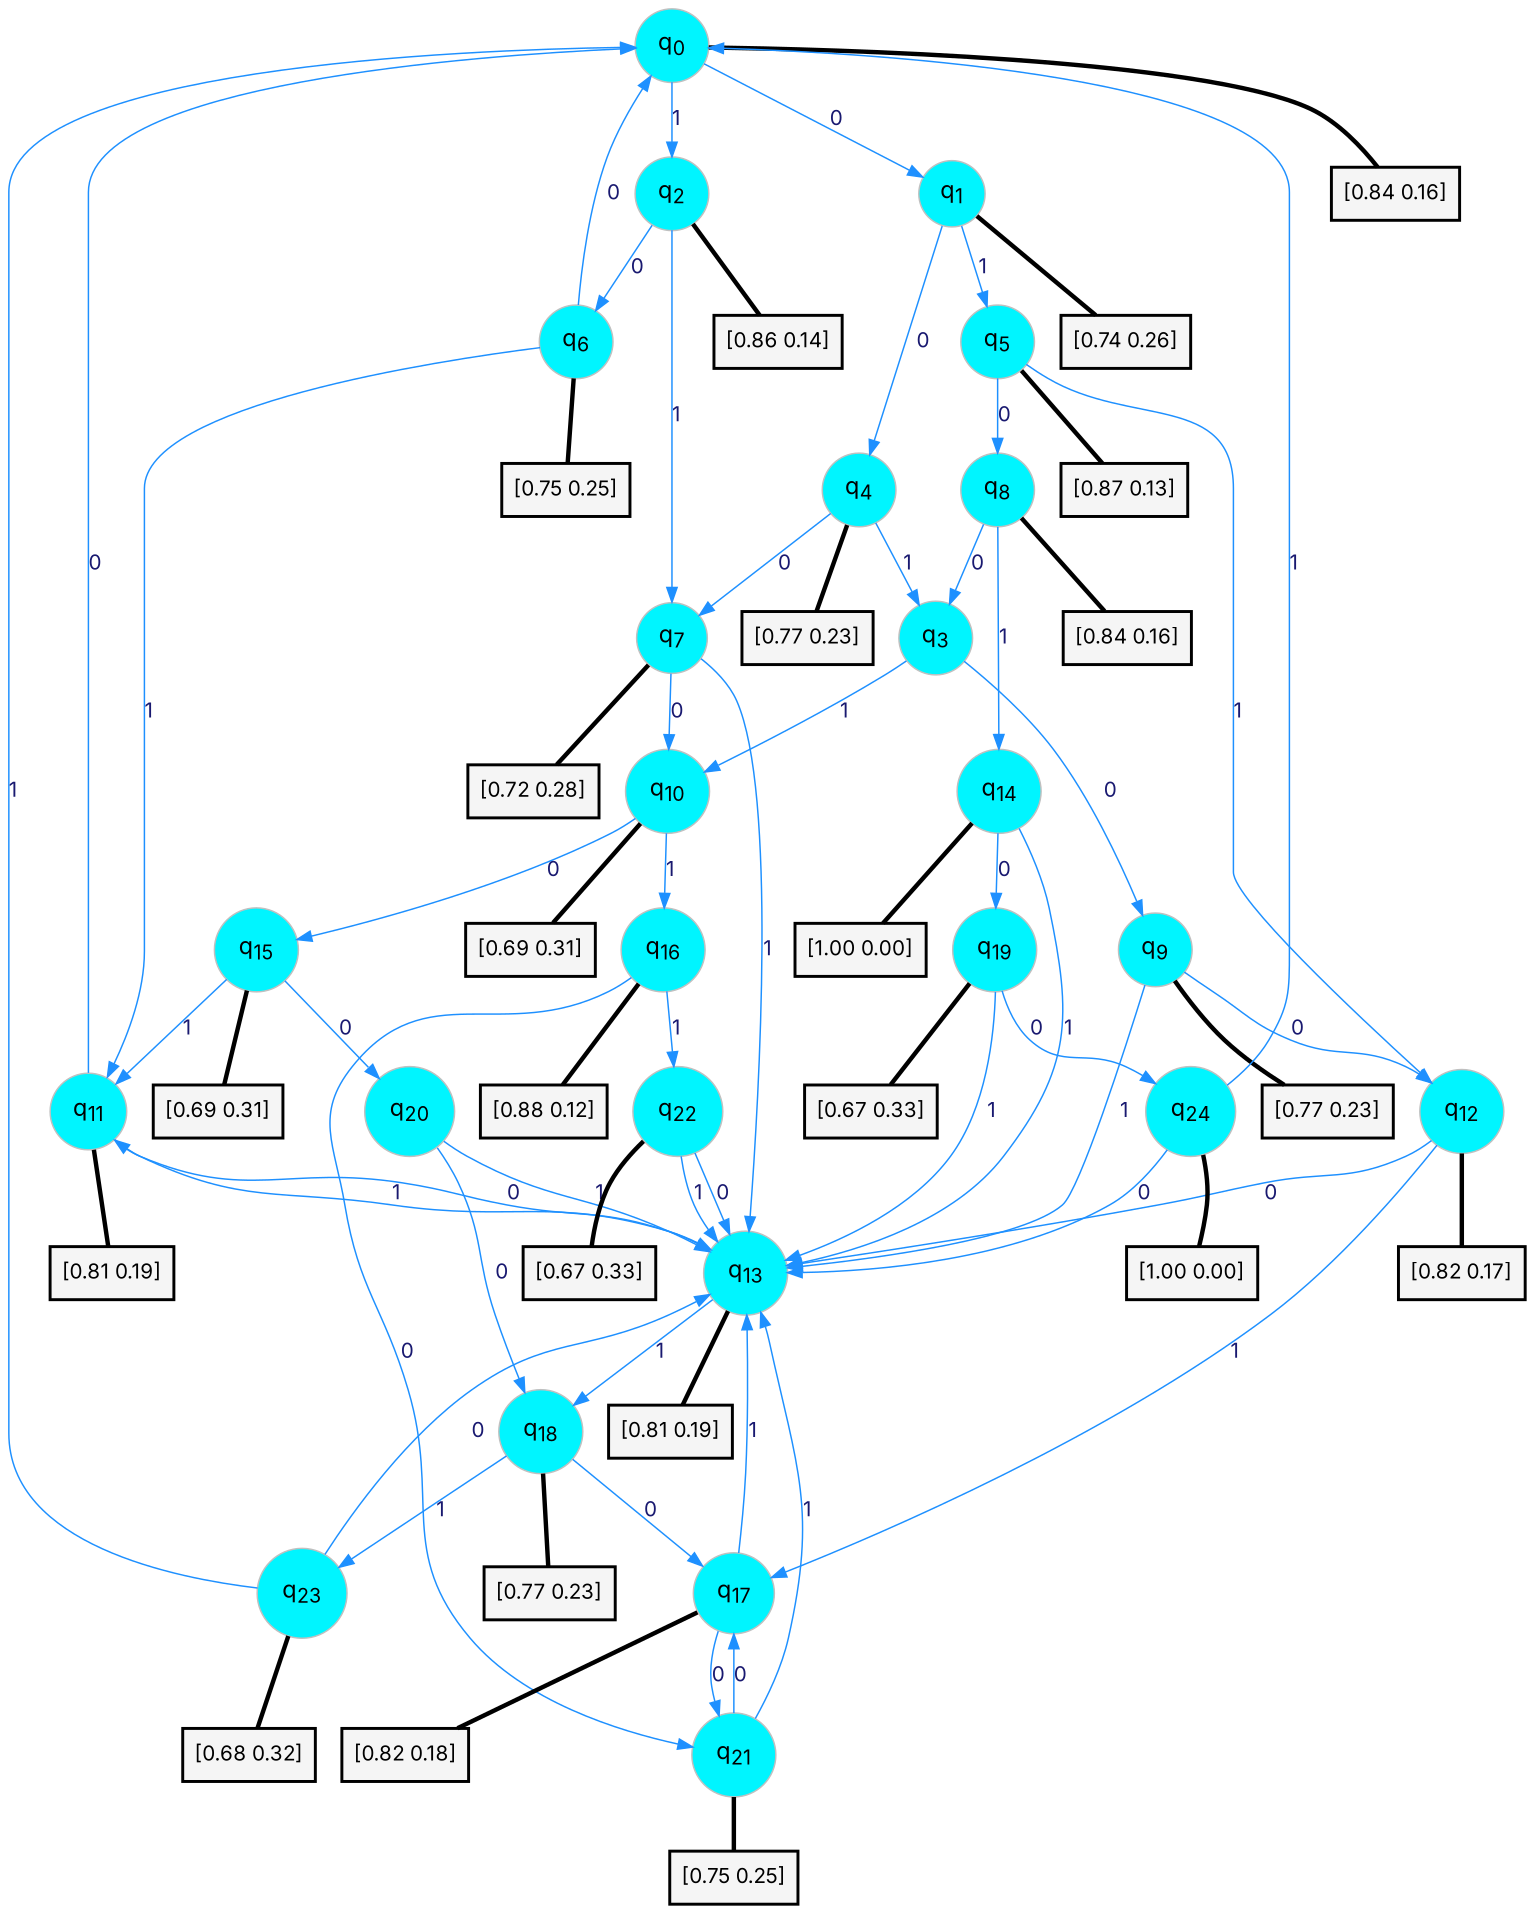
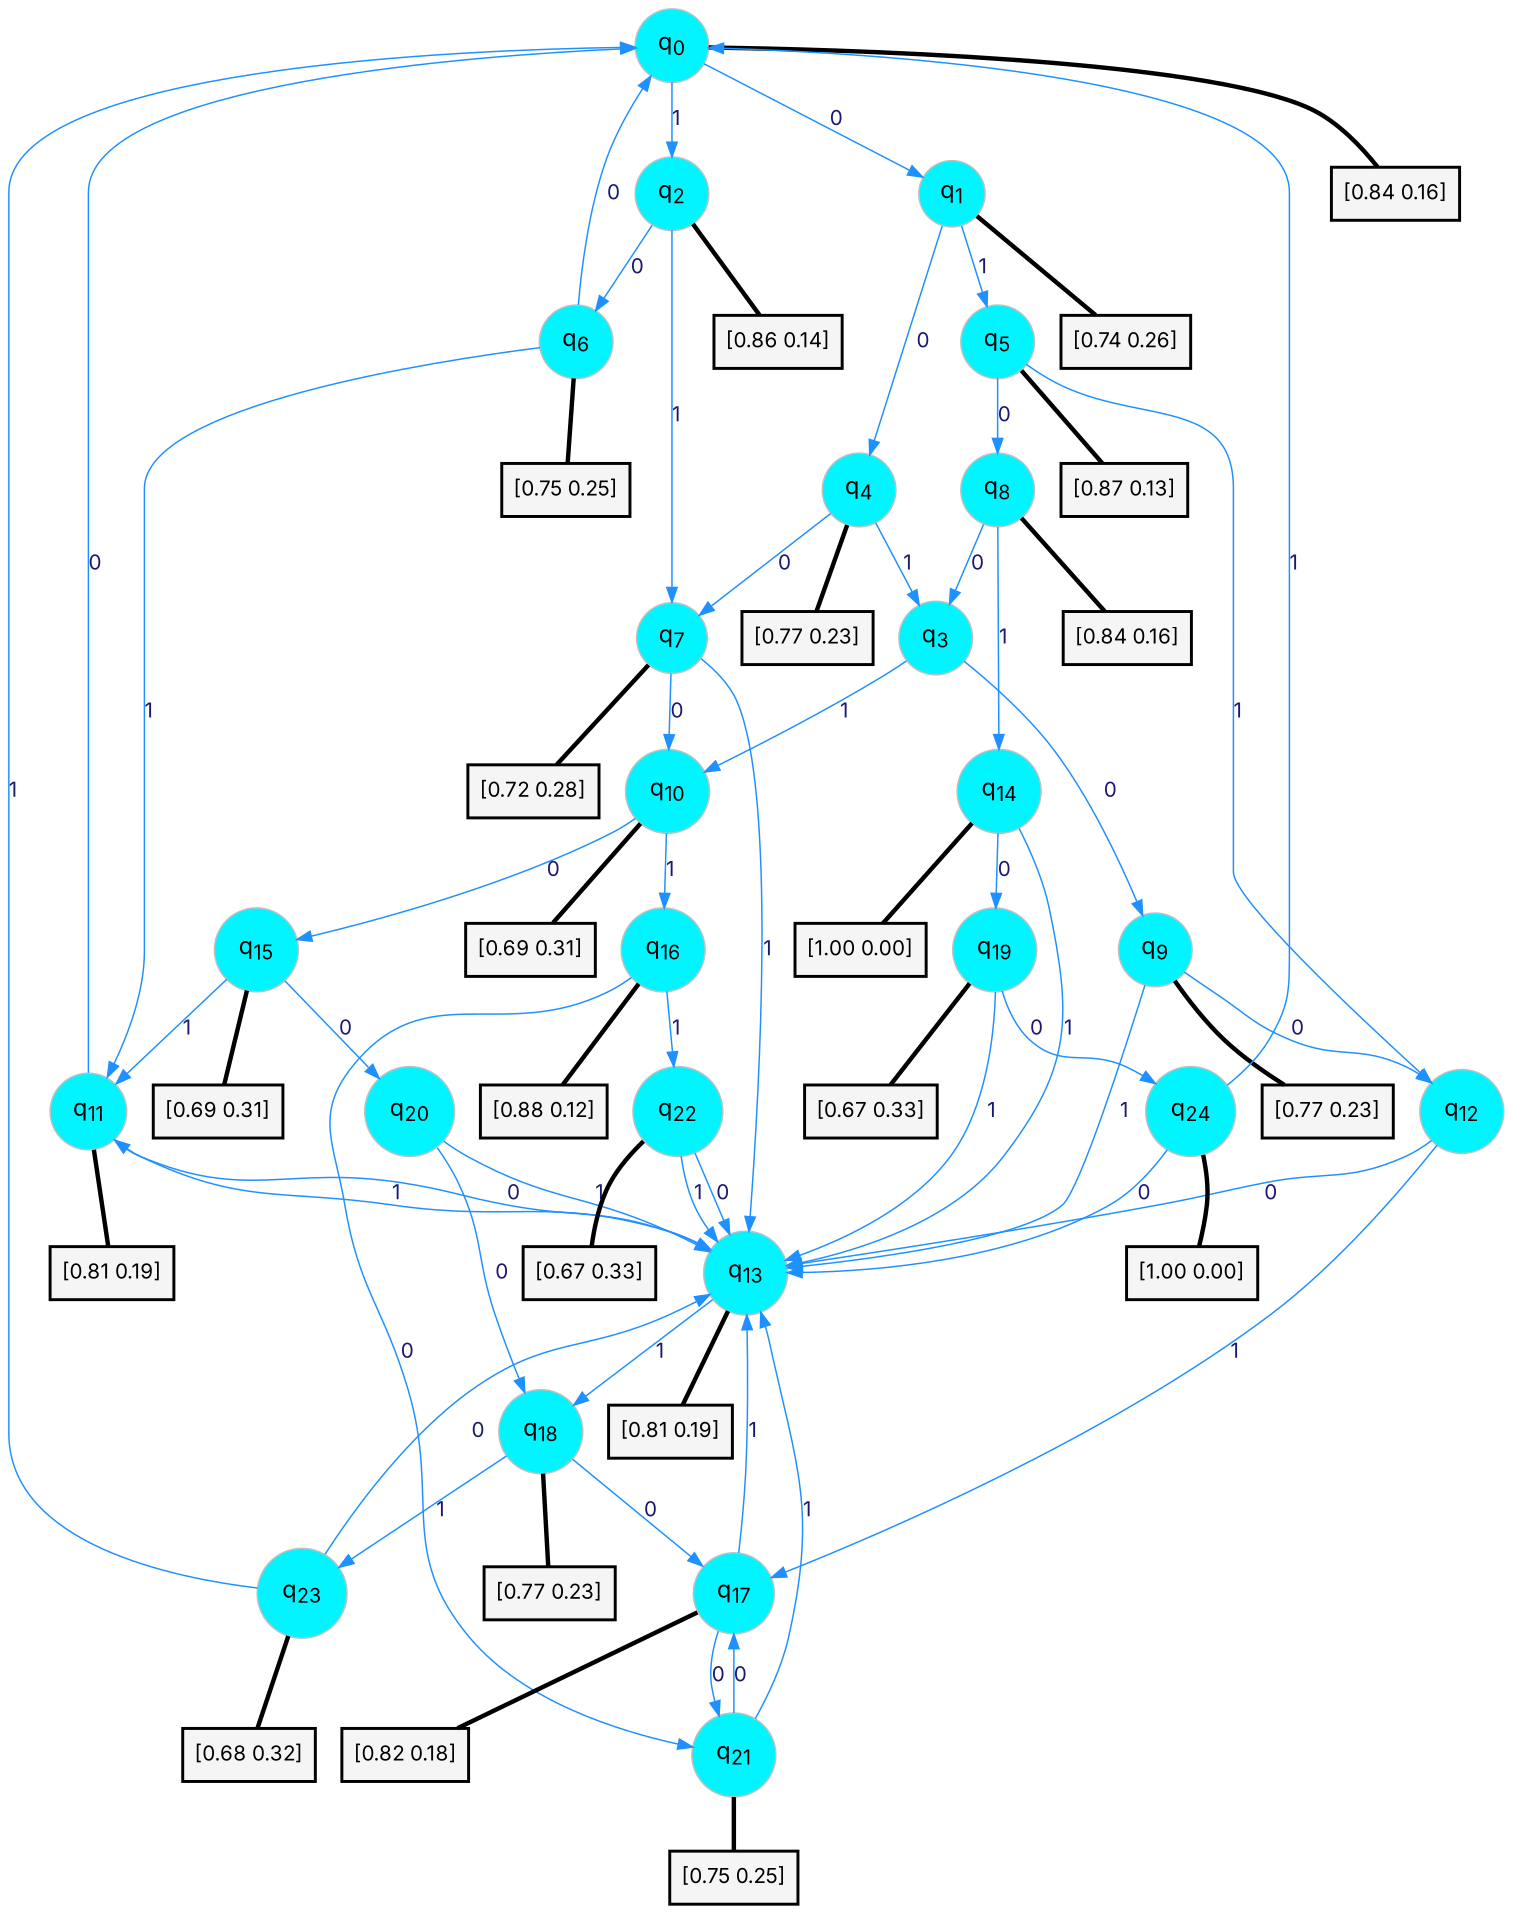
node "[0.82 0.17]": removed
